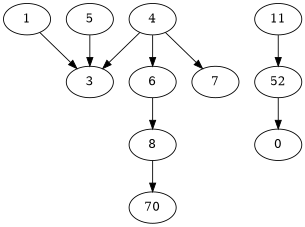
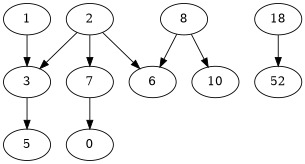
node "4": label "4" -> "2"
node "11": label "11" -> "18"
edge "5" -> "3": reversed
edge "6" -> "8": reversed
edge "52" -> "0": now "7" -> "0"
node "70": label "70" -> "10"
